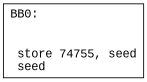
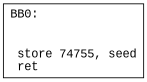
node "BB0:": text "seed" -> "ret"
